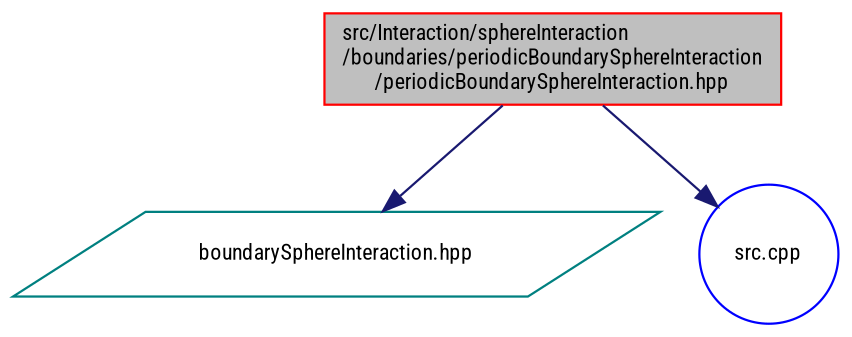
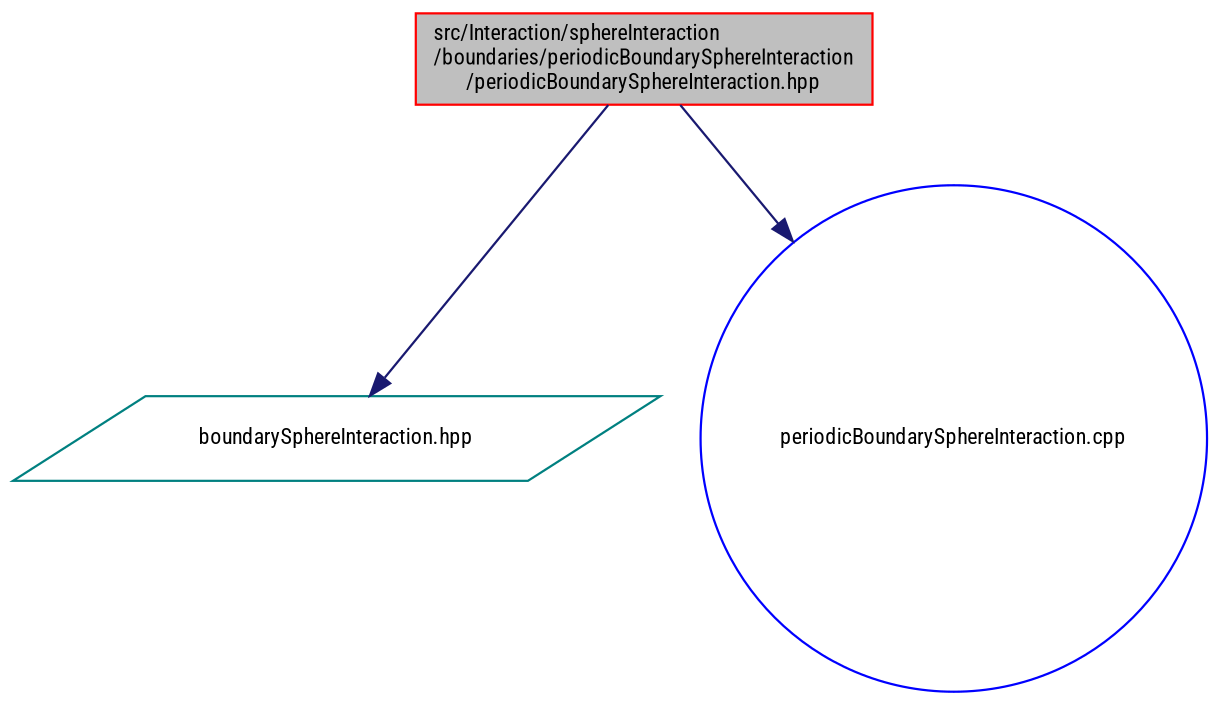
node "src.cpp": label "src.cpp" -> "periodicBoundarySphereInteraction.cpp"
